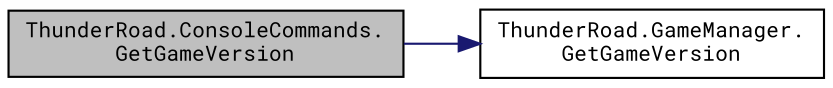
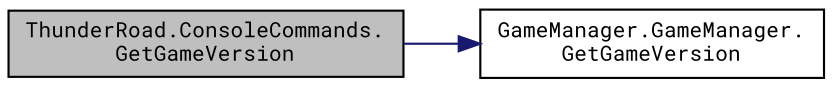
node "ThunderRoad.GameManager. GetGameVersion": label "ThunderRoad.GameManager. GetGameVersion" -> "GameManager.GameManager. GetGameVersion"
